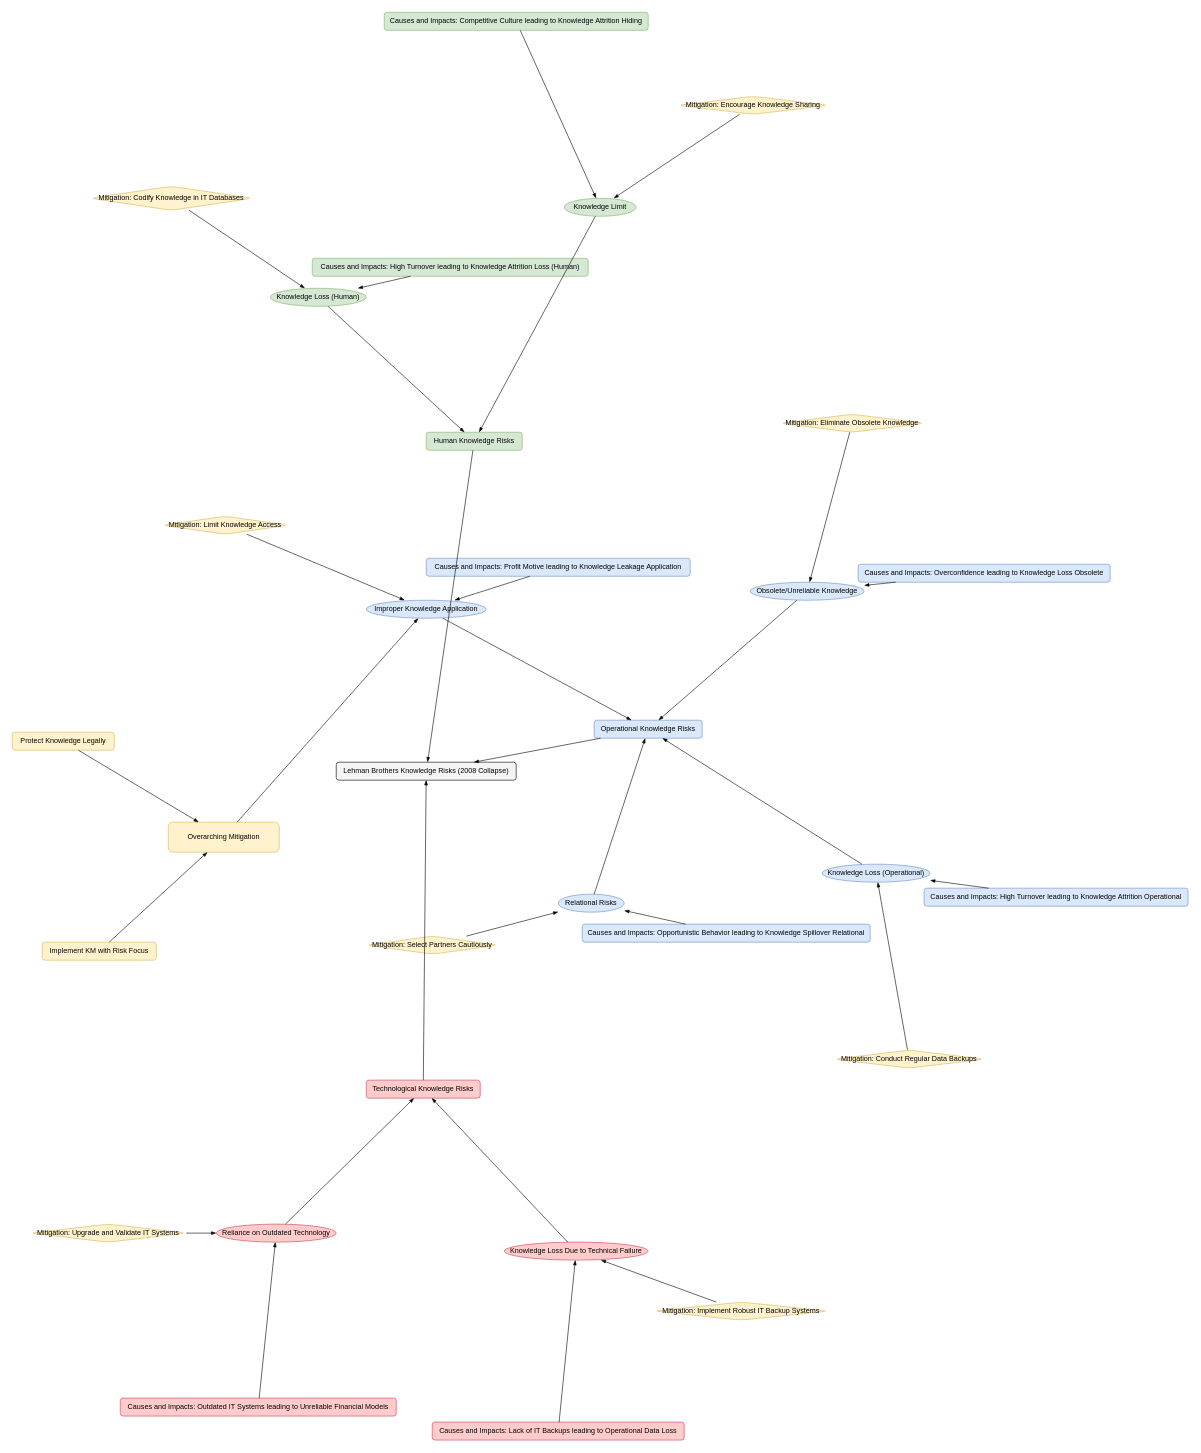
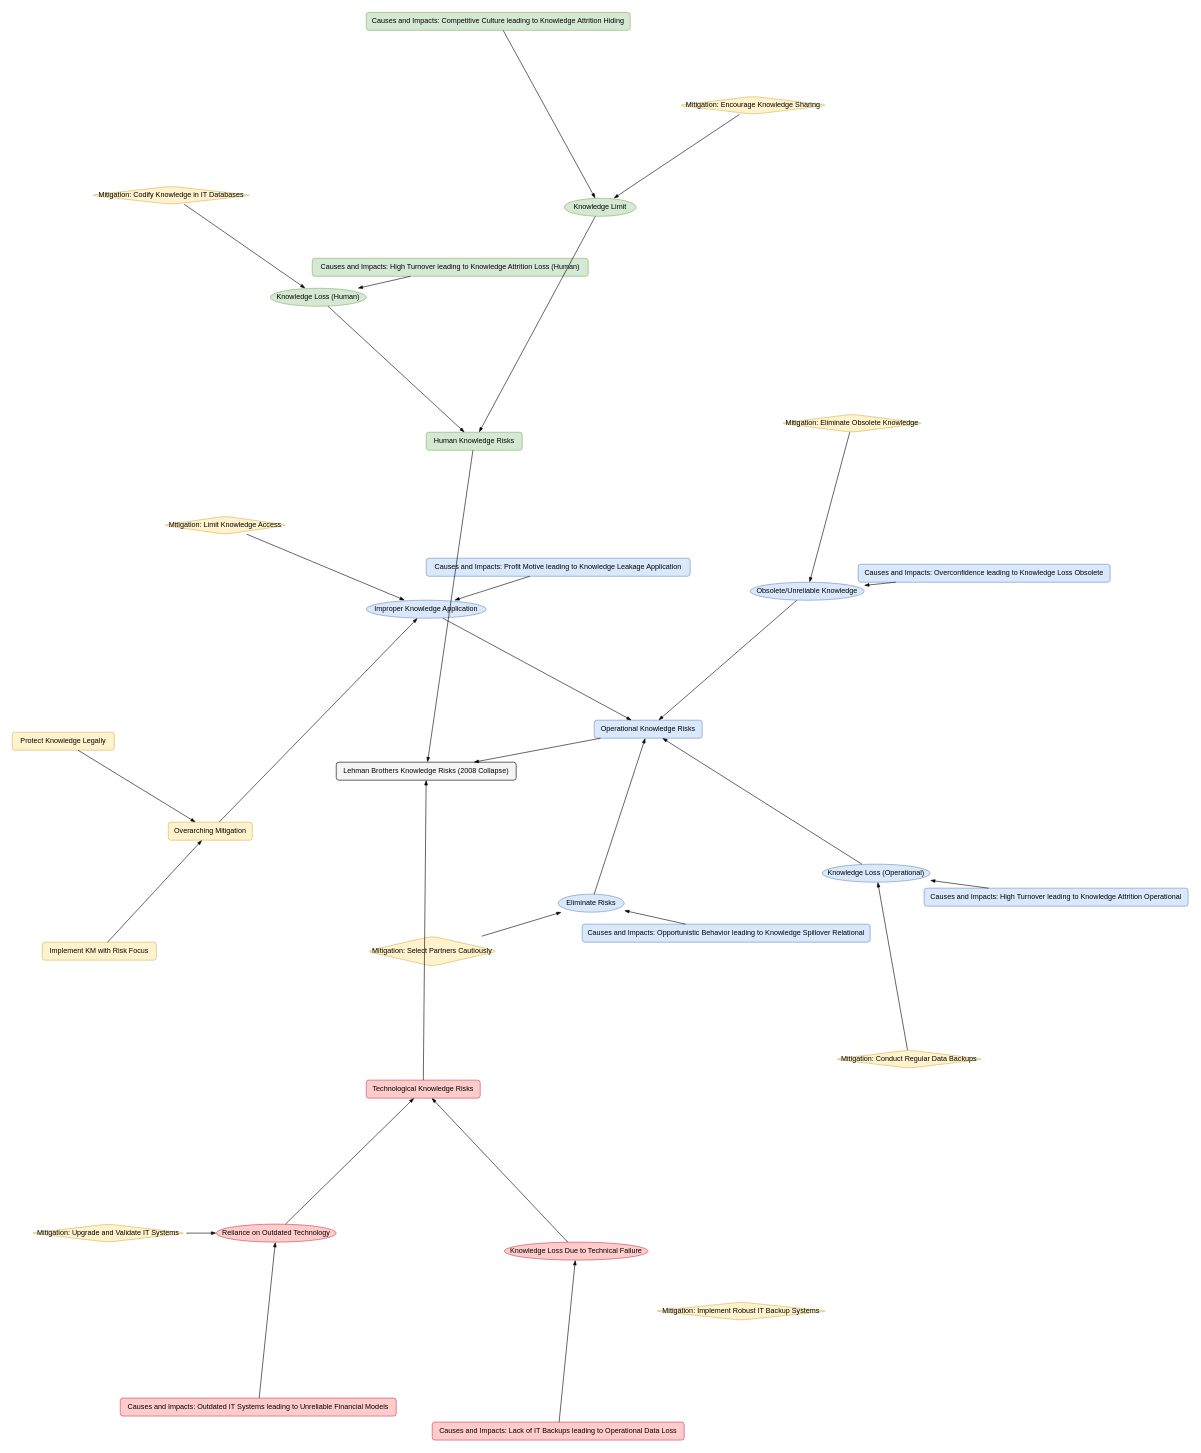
node "Causes and Impacts: Competitive Culture leading to Knowledge Attrition Hiding": moved (516, 21) -> (498, 21)
node "Mitigation: Codify Knowledge in IT Databases": size 162x24 -> 162x18
node "Overarching Mitigation": size 111x30 -> 84x18
node "Relational Risks": label "Relational Risks" -> "Eliminate Risks"
node "Mitigation: Select Partners Cautiously": size 132x18 -> 132x30
edge "Mitigation: Implement Robust IT Backup Systems" -> "Knowledge Loss Due to Technical Failure": removed
